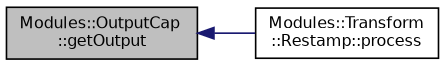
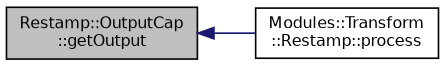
node "Modules::OutputCap ::getOutput": label "Modules::OutputCap ::getOutput" -> "Restamp::OutputCap ::getOutput"
